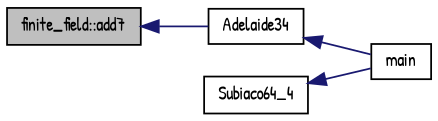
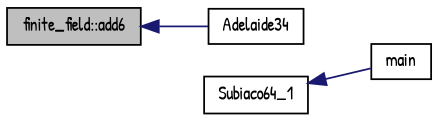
node "finite_field::add7": label "finite_field::add7" -> "finite_field::add6"
edge "main" -> "Adelaide34": removed
node "Subiaco64_4": label "Subiaco64_4" -> "Subiaco64_1"
